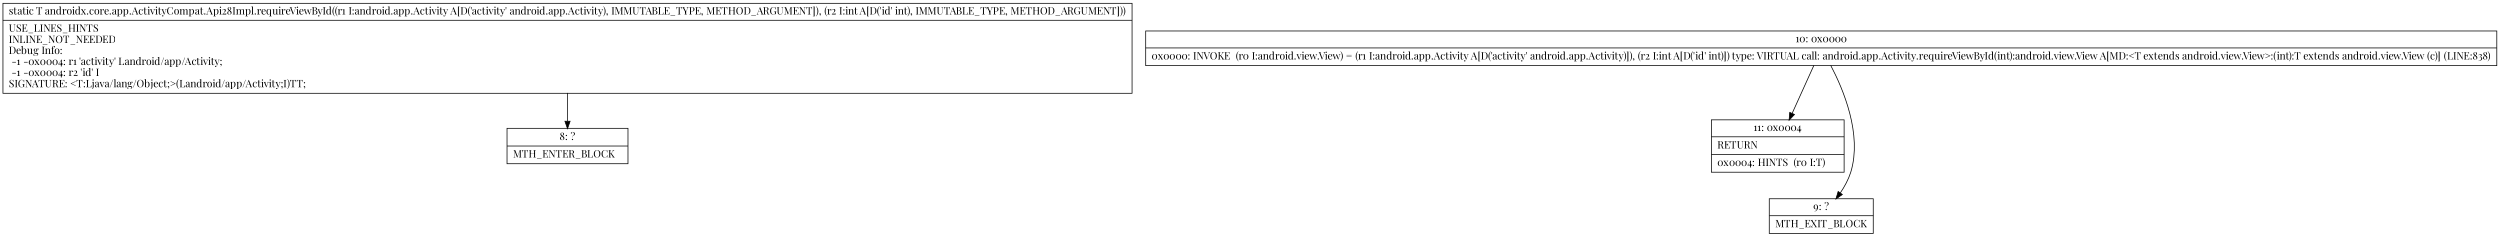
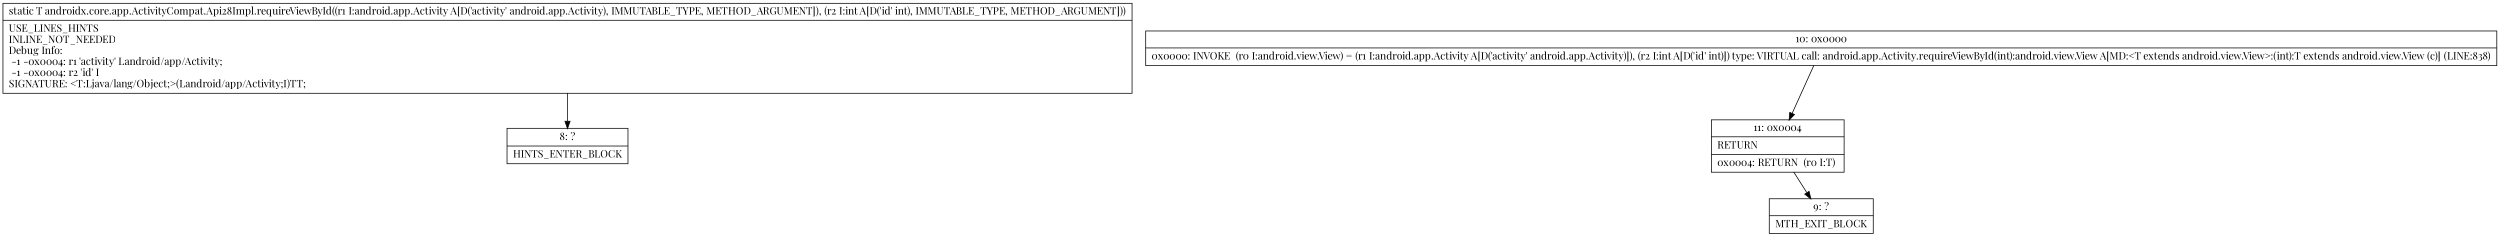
edge "10: 0x0000" -> "9: ?": now "11: 0x0004" -> "9: ?"
node "8: ?": text "MTH_ENTER_BLOCK" -> "HINTS_ENTER_BLOCK"
node "11: 0x0004": text "0x0004: HINTS  (r0 I:T)" -> "0x0004: RETURN  (r0 I:T)"
